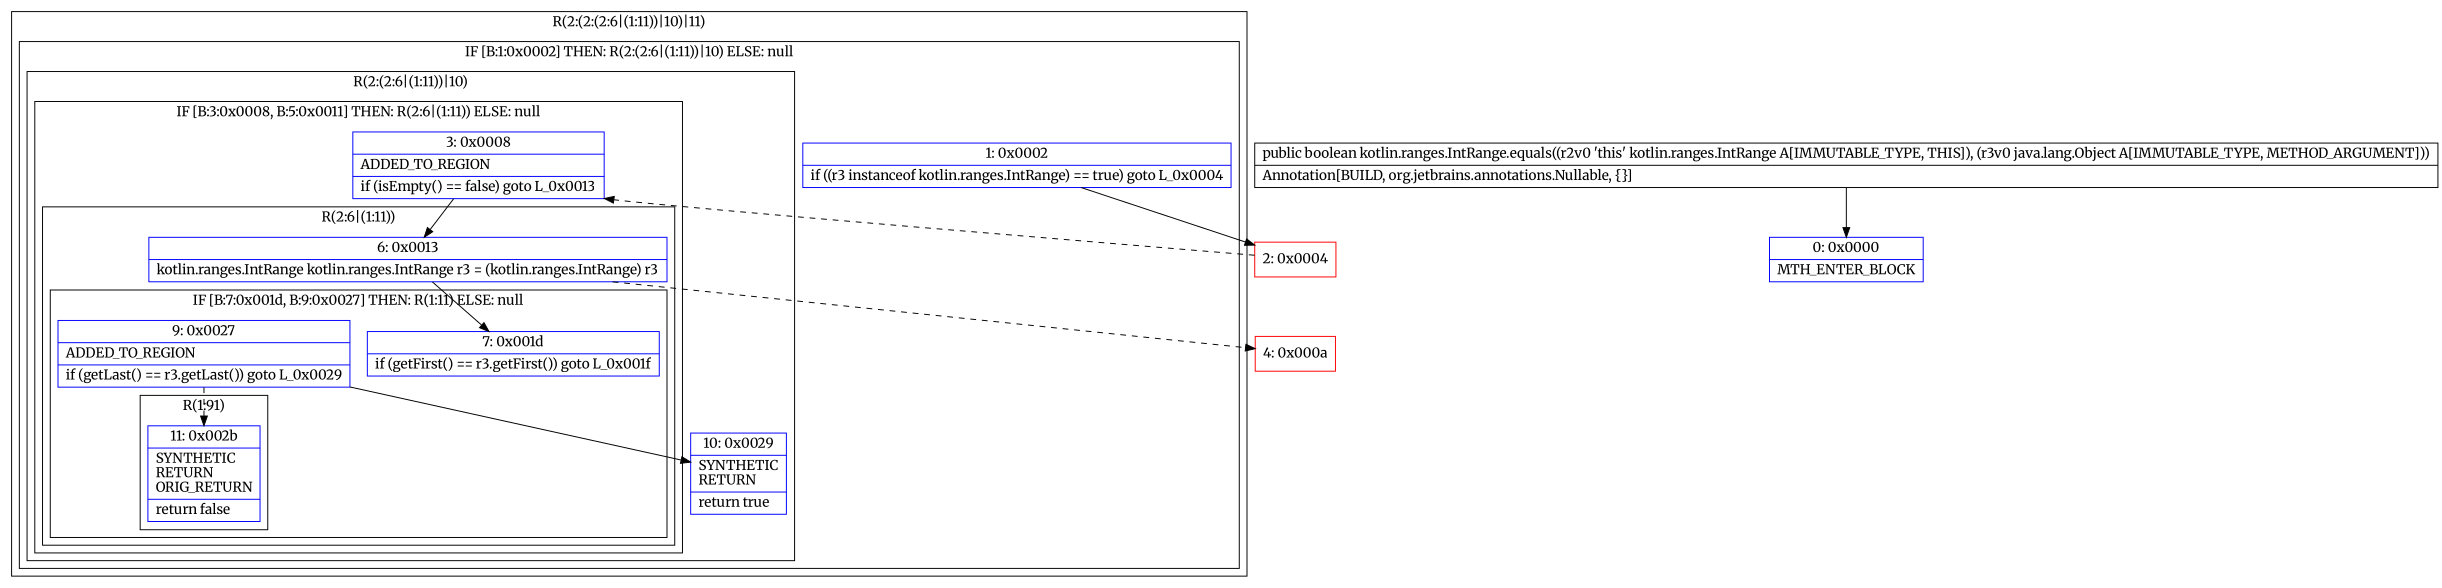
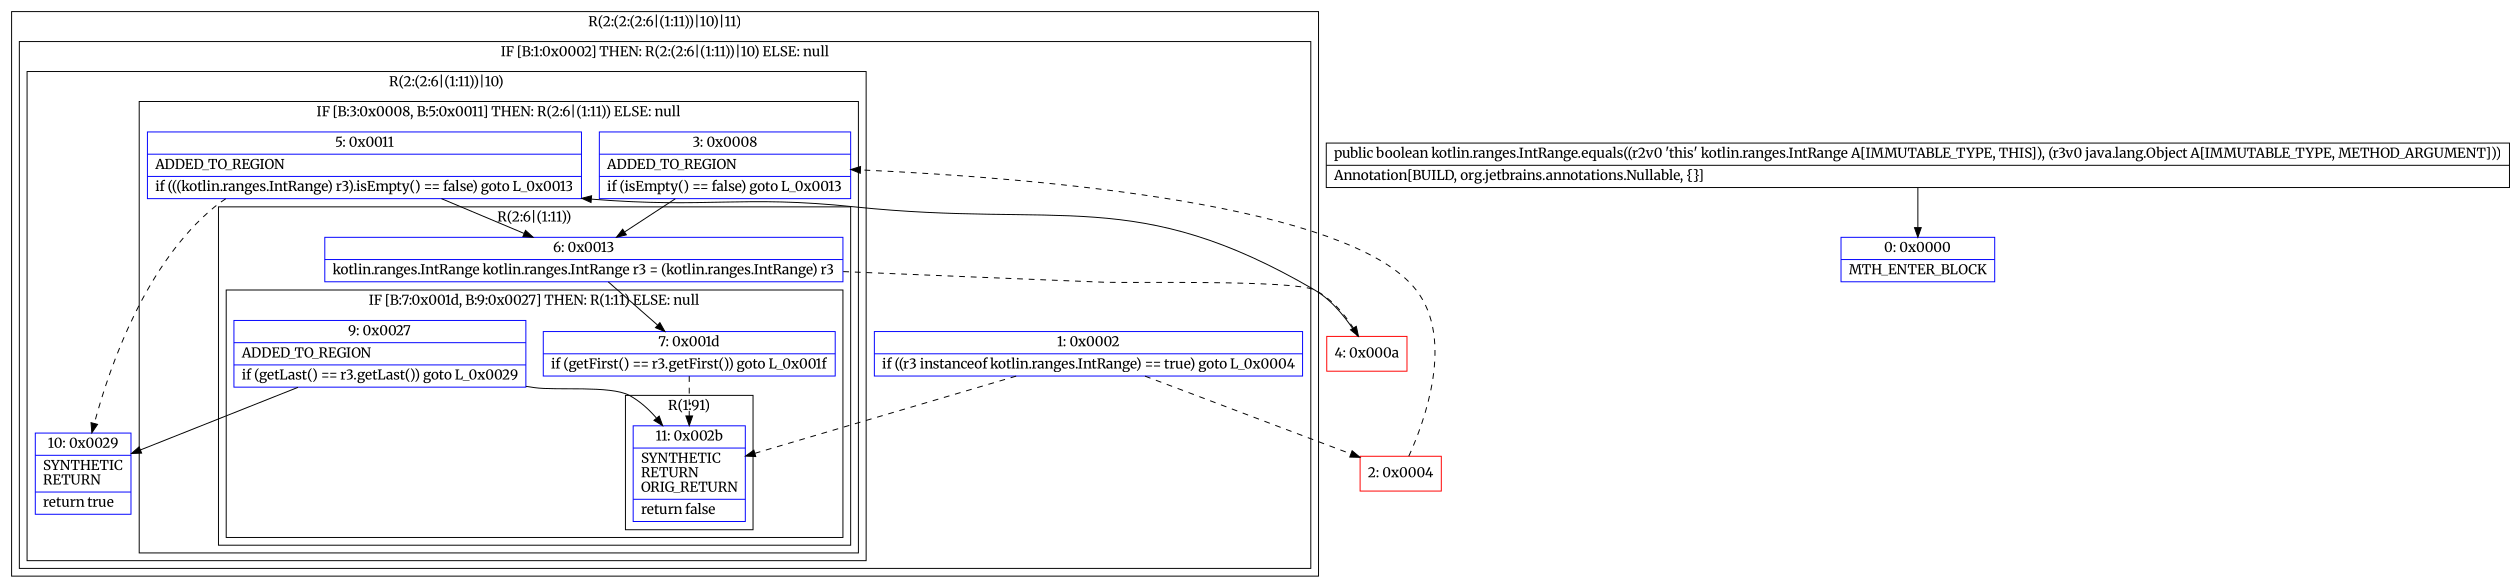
node "5: 0x0011": added
edge "1: 0x0002" -> "2: 0x0004": style solid -> dashed
edge "9: 0x0027" -> "11: 0x002b": style dashed -> solid
edge "7: 0x001d" -> "11: 0x002b": added
edge "1: 0x0002" -> "11: 0x002b": added
